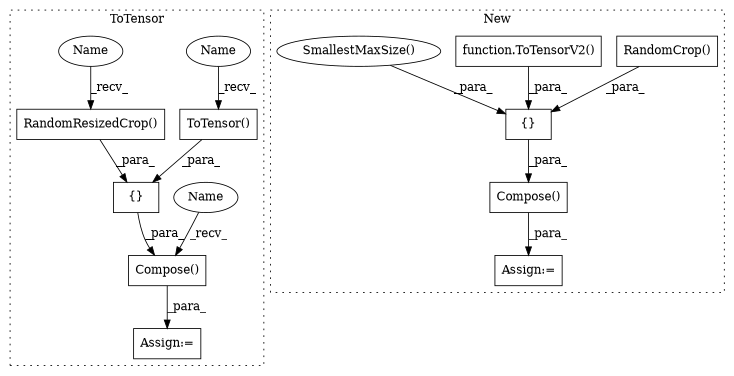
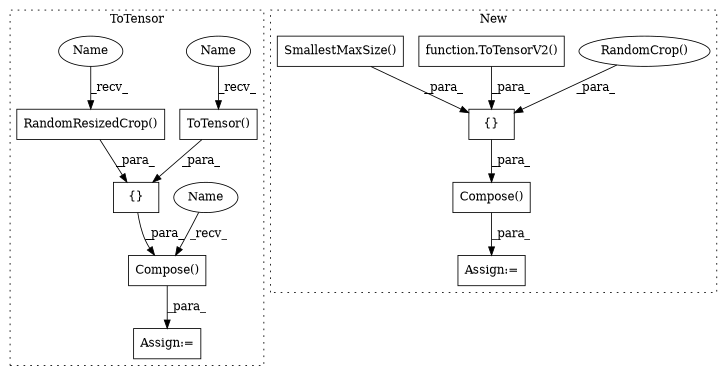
node "SmallestMaxSize()": shape ellipse -> box
node "RandomCrop()": shape box -> ellipse
